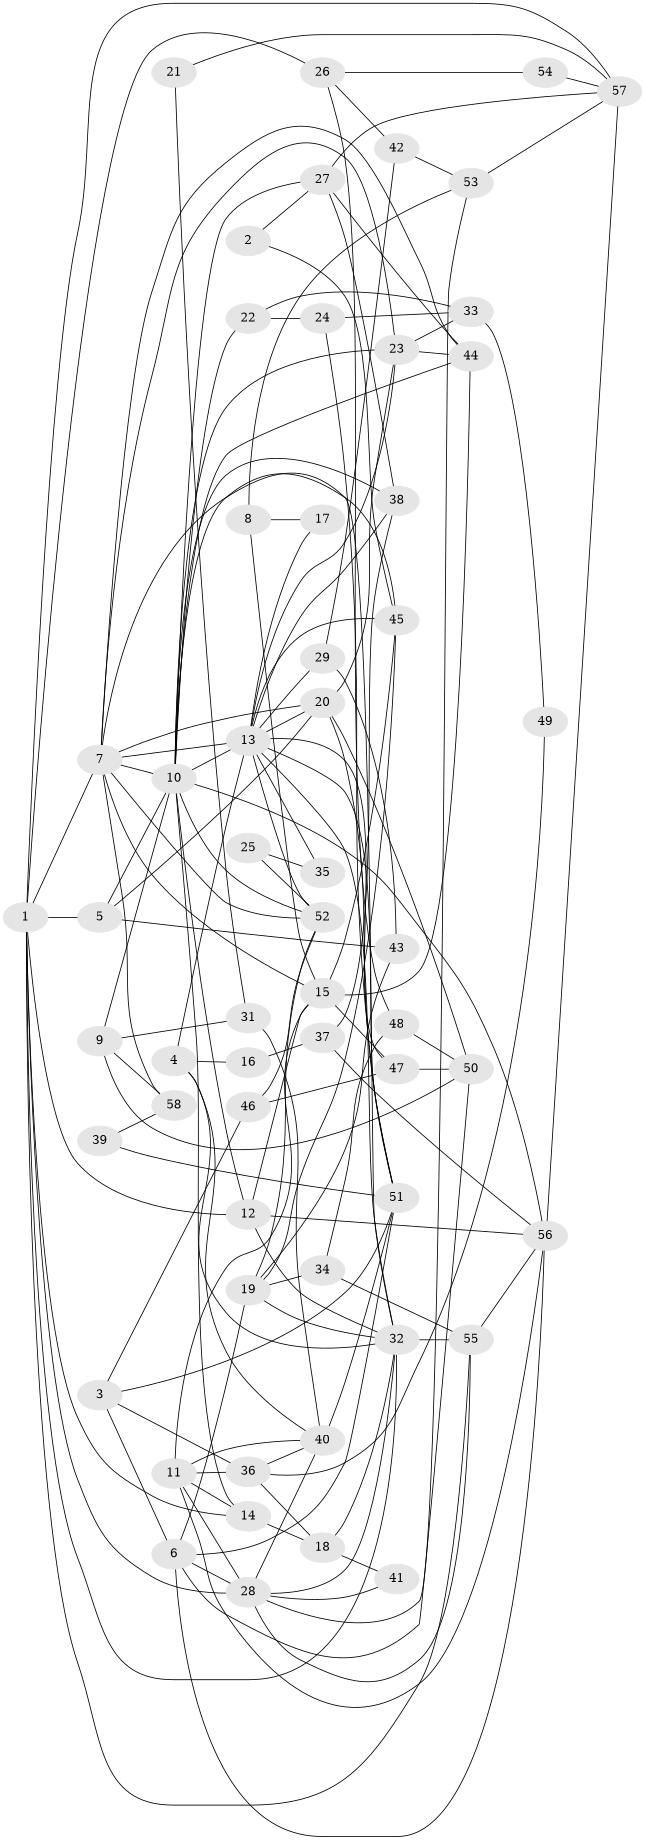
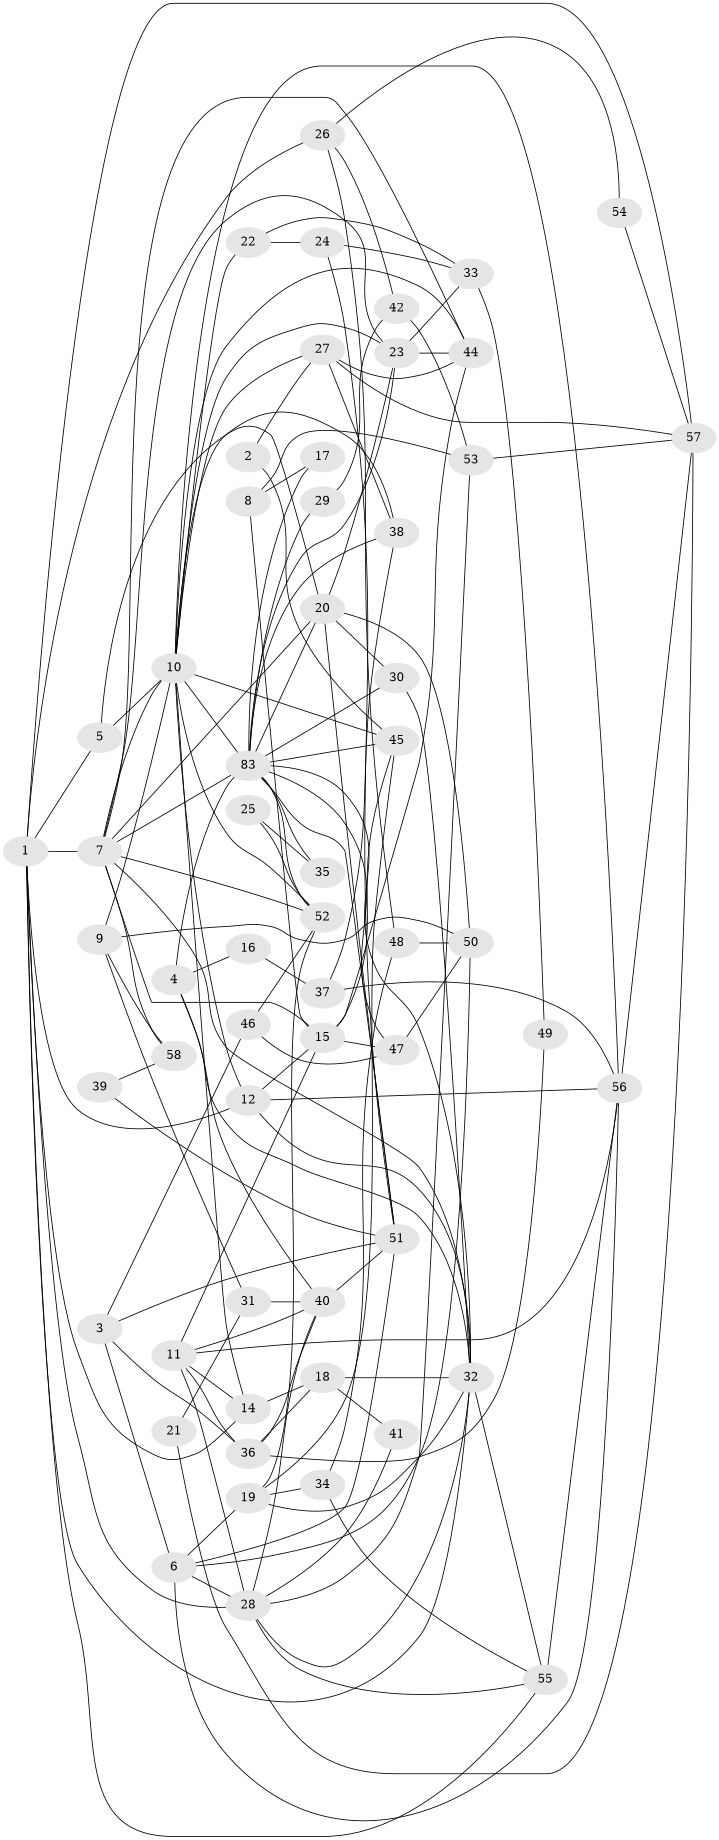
node "30": added
node "13": label "13" -> "83"
node "43": removed
